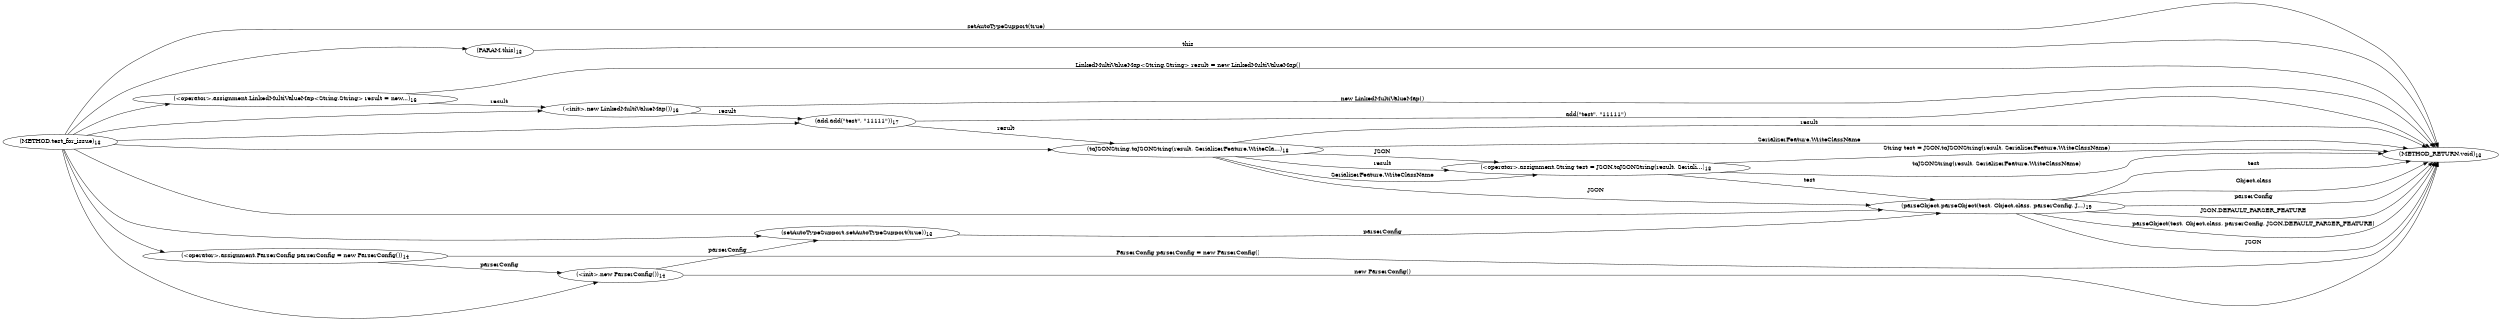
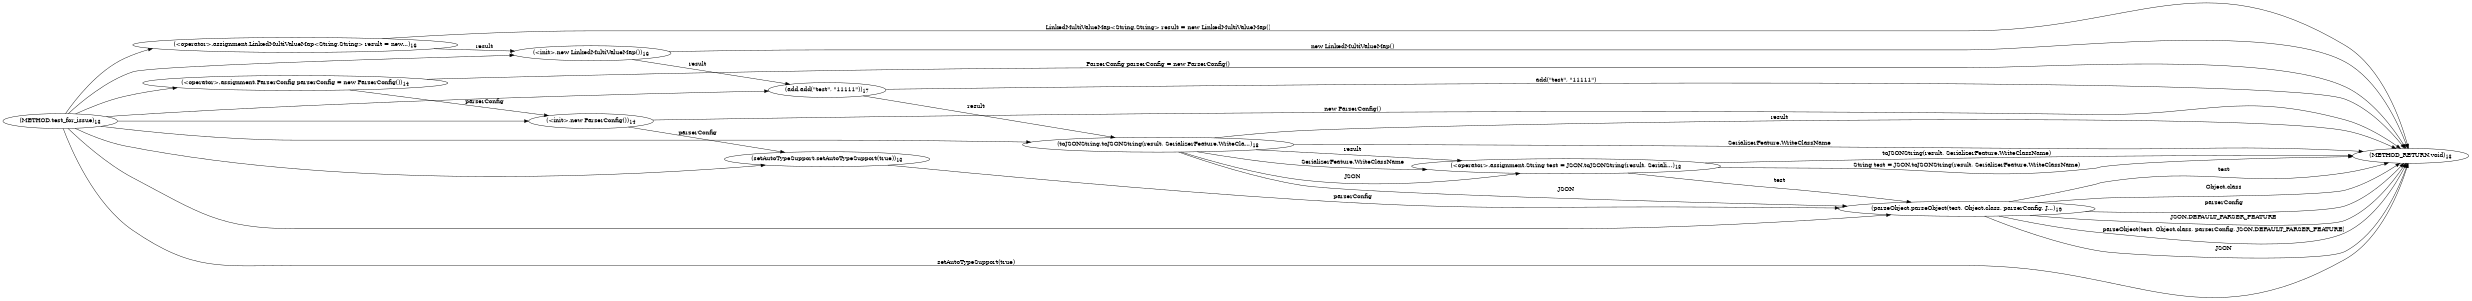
node "(PARAM,this)": removed
